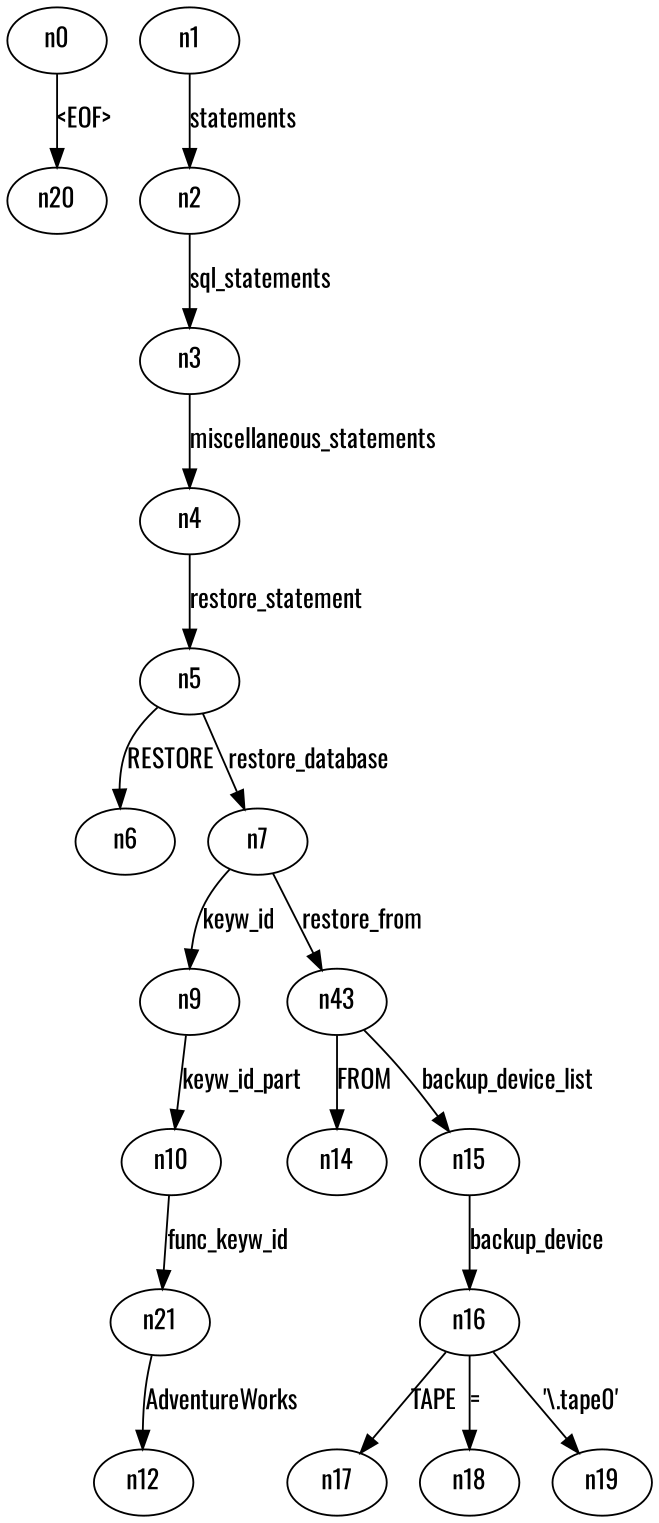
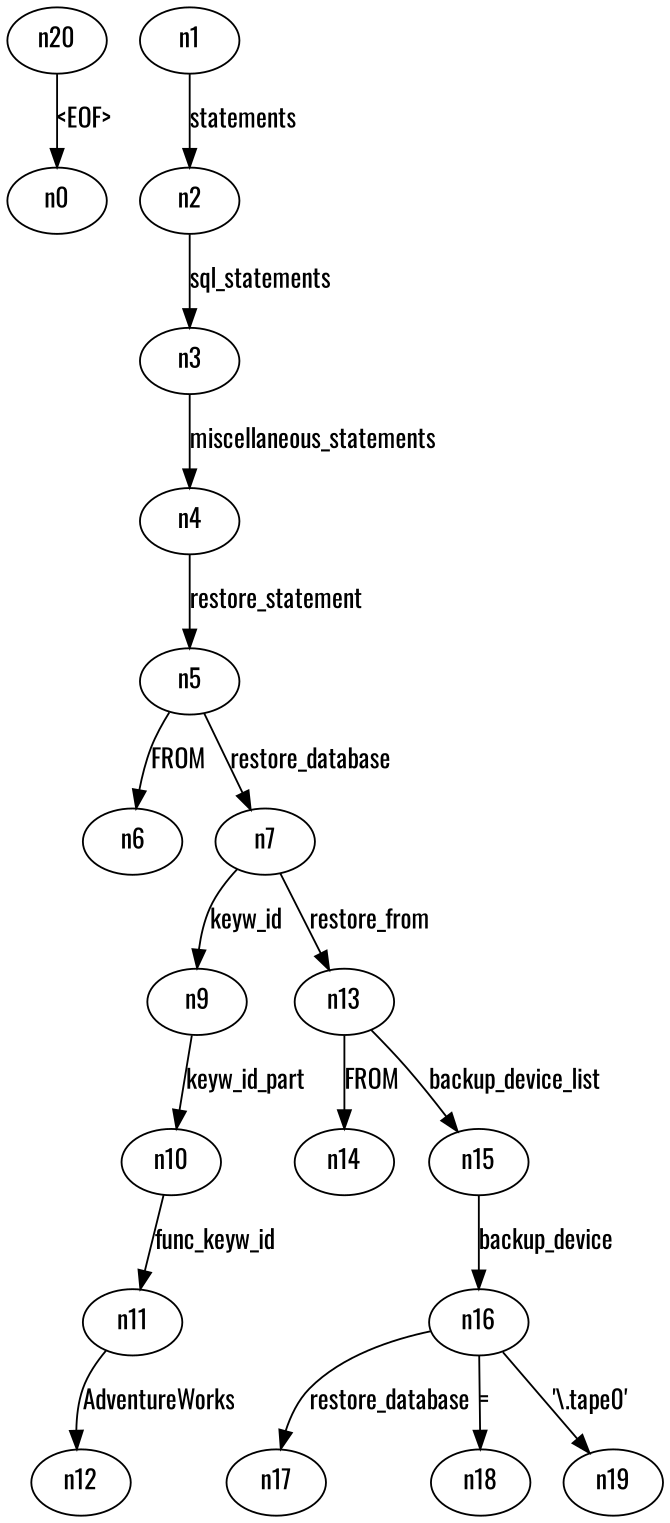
edge "n0" -> "n20": reversed
edge "n5" -> "n6": label "RESTORE" -> "FROM"
node "n43": label "n43" -> "n13"
node "n21": label "n21" -> "n11"
edge "n16" -> "n17": label "TAPE" -> "restore_database"
